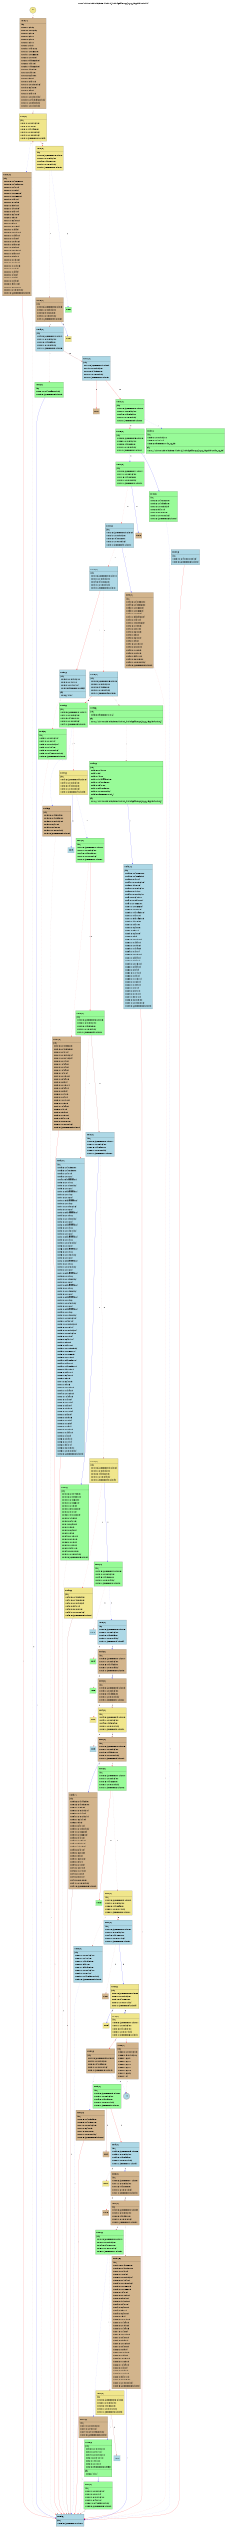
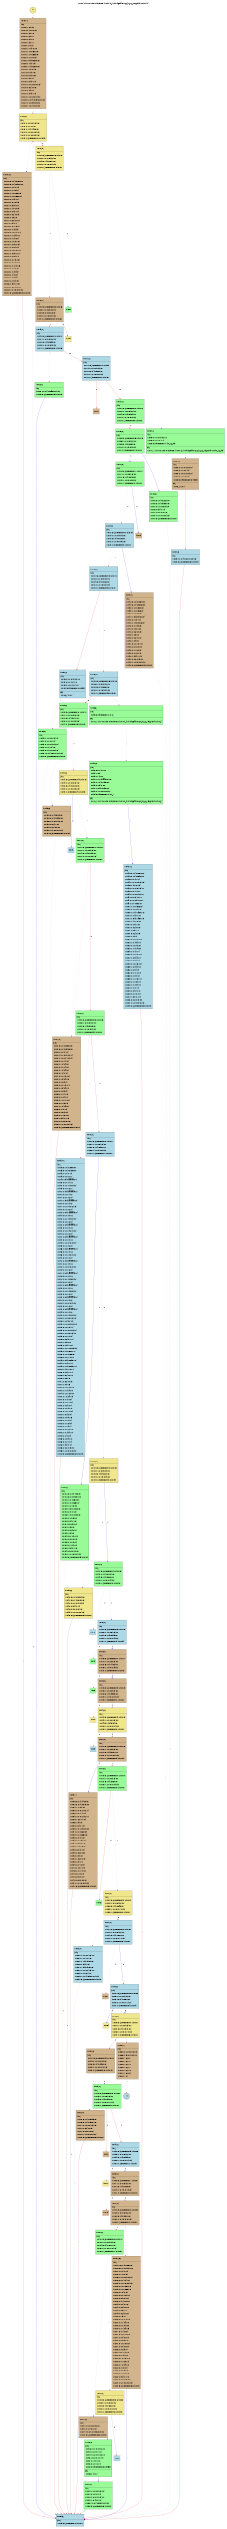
node "0x4020c8 [18]": added
node "0x401980 [28]": fillcolor khaki -> lightblue
edge "0x4019b8 [28]" -> "Exit": now "0x4019b8 [28]" -> "0x4019d4 [28]"
